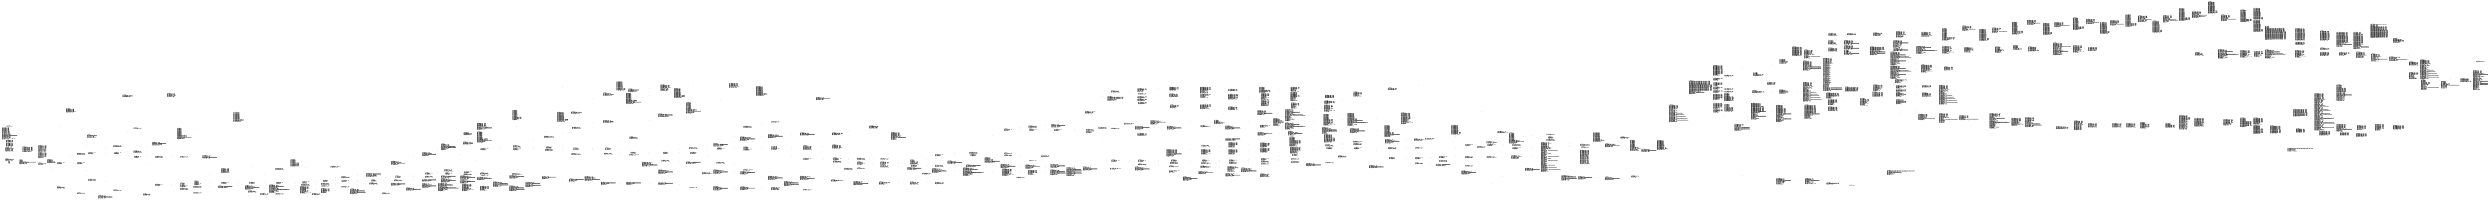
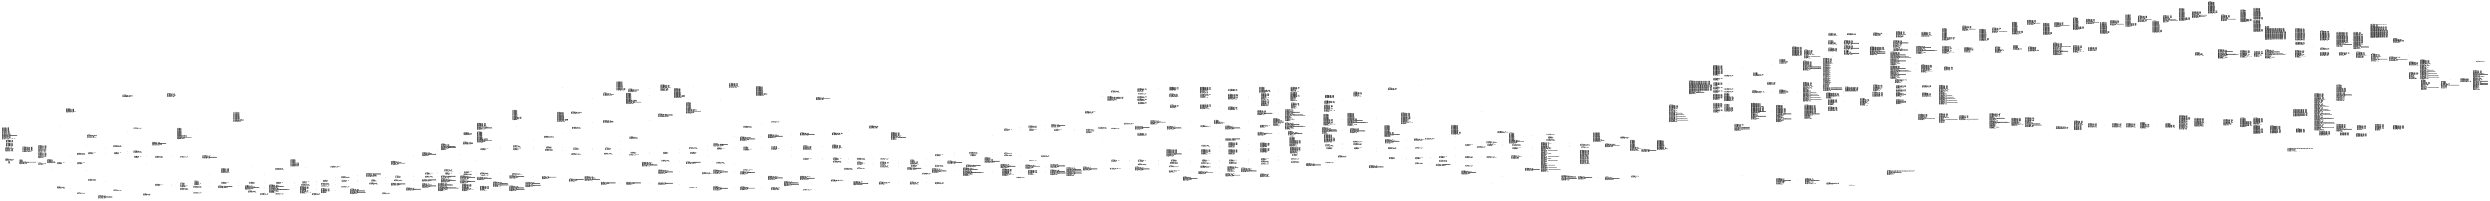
node "----- BLOCK ~3067 ----- 0x3067: .0 = STOP // STOPx4fa9": removed
